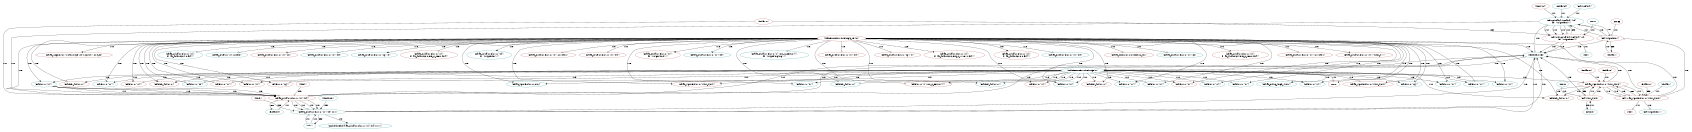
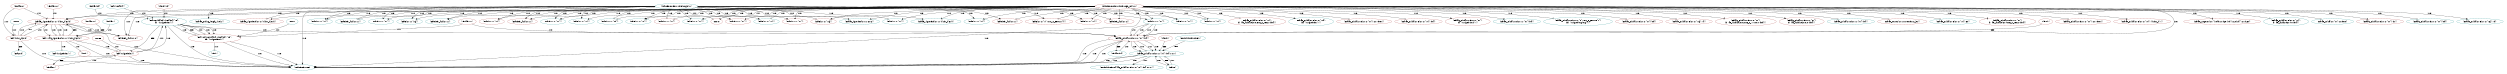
edge "(MethodParameterIn,struct magic_set *ms)" -> "(Call,v = file_signextend(ms, m, (uint64_t)p->b))": now "(MethodParameterIn,struct magic_set *ms)" -> "(Call,file_signextend(ms, m, (uint64_t)p->b))"
edge "(MethodReturn,RET)" -> "(MethodParameterIn,struct magic *m)": reversed
node "(Call,file_signextend(ms, m, (uint64_t)p->l))": color brown -> teal
edge "1000133" -> "(Call,(uint64_t)p->b)": label "AST: " -> "DDG: "
node "(Literal,break;)": label "(Literal,break;)" -> "(ControlStructure,break;)"
edge "(Call,p->b)" -> "(Call,(uint64_t)p->b)": now "(Identifier,m)" -> "(Call,(uint64_t)p->b)"
node "(Call,-1)": label "(Call,-1)" -> "(Call,-3)"
